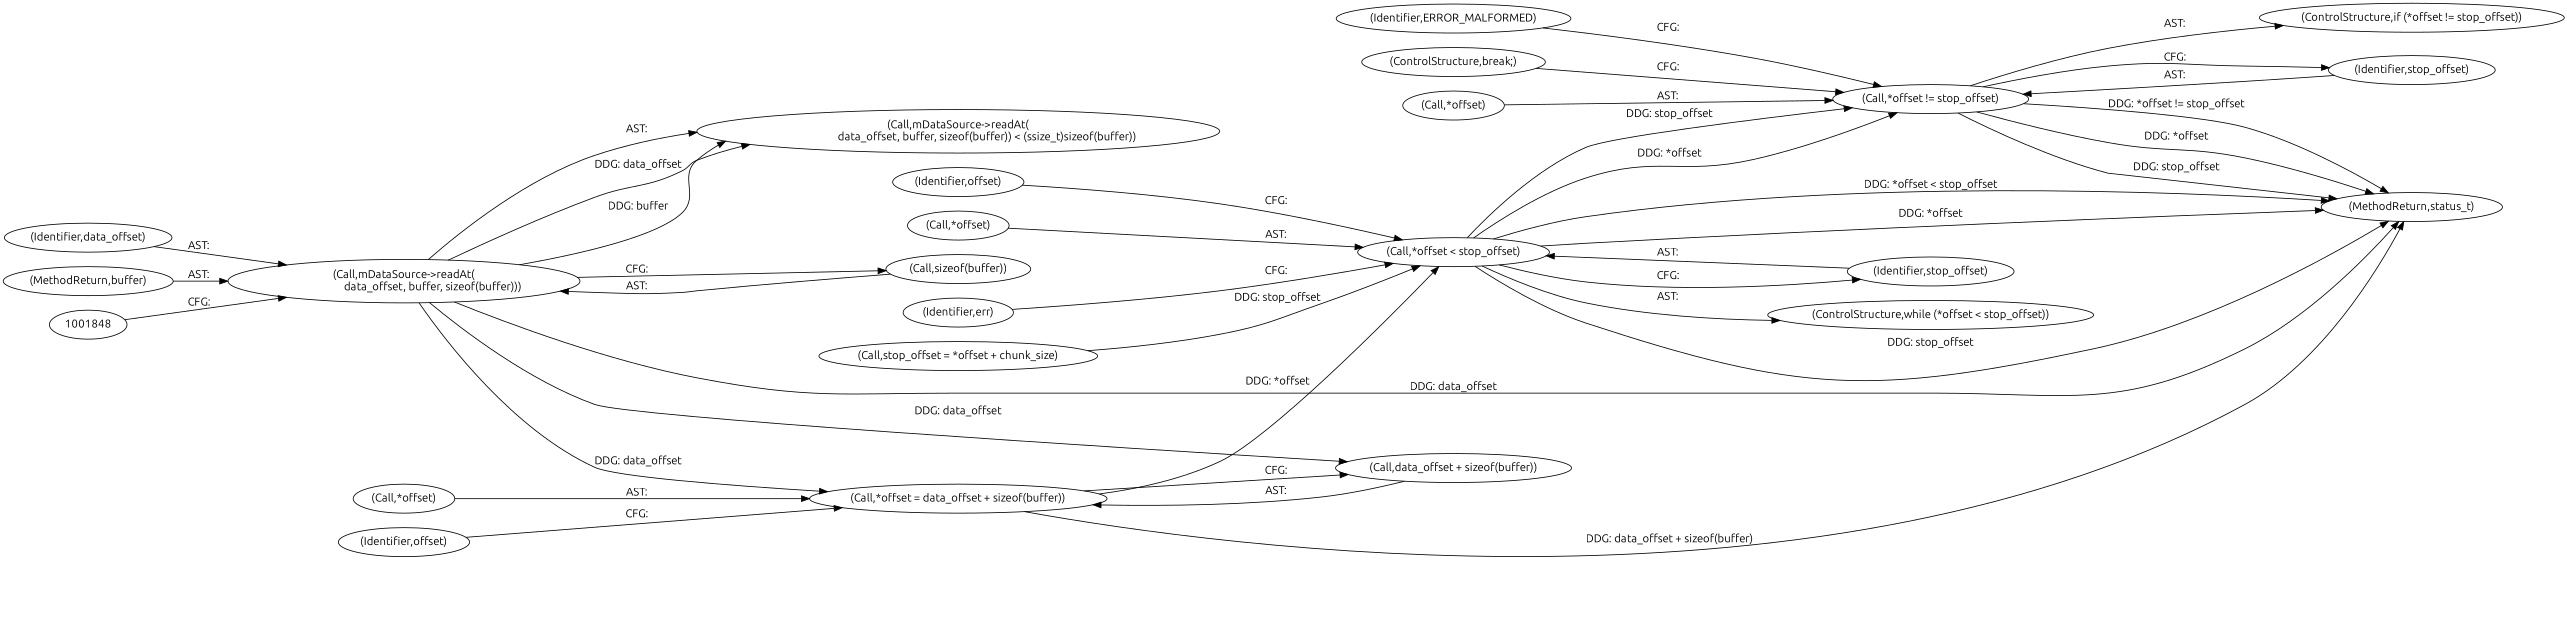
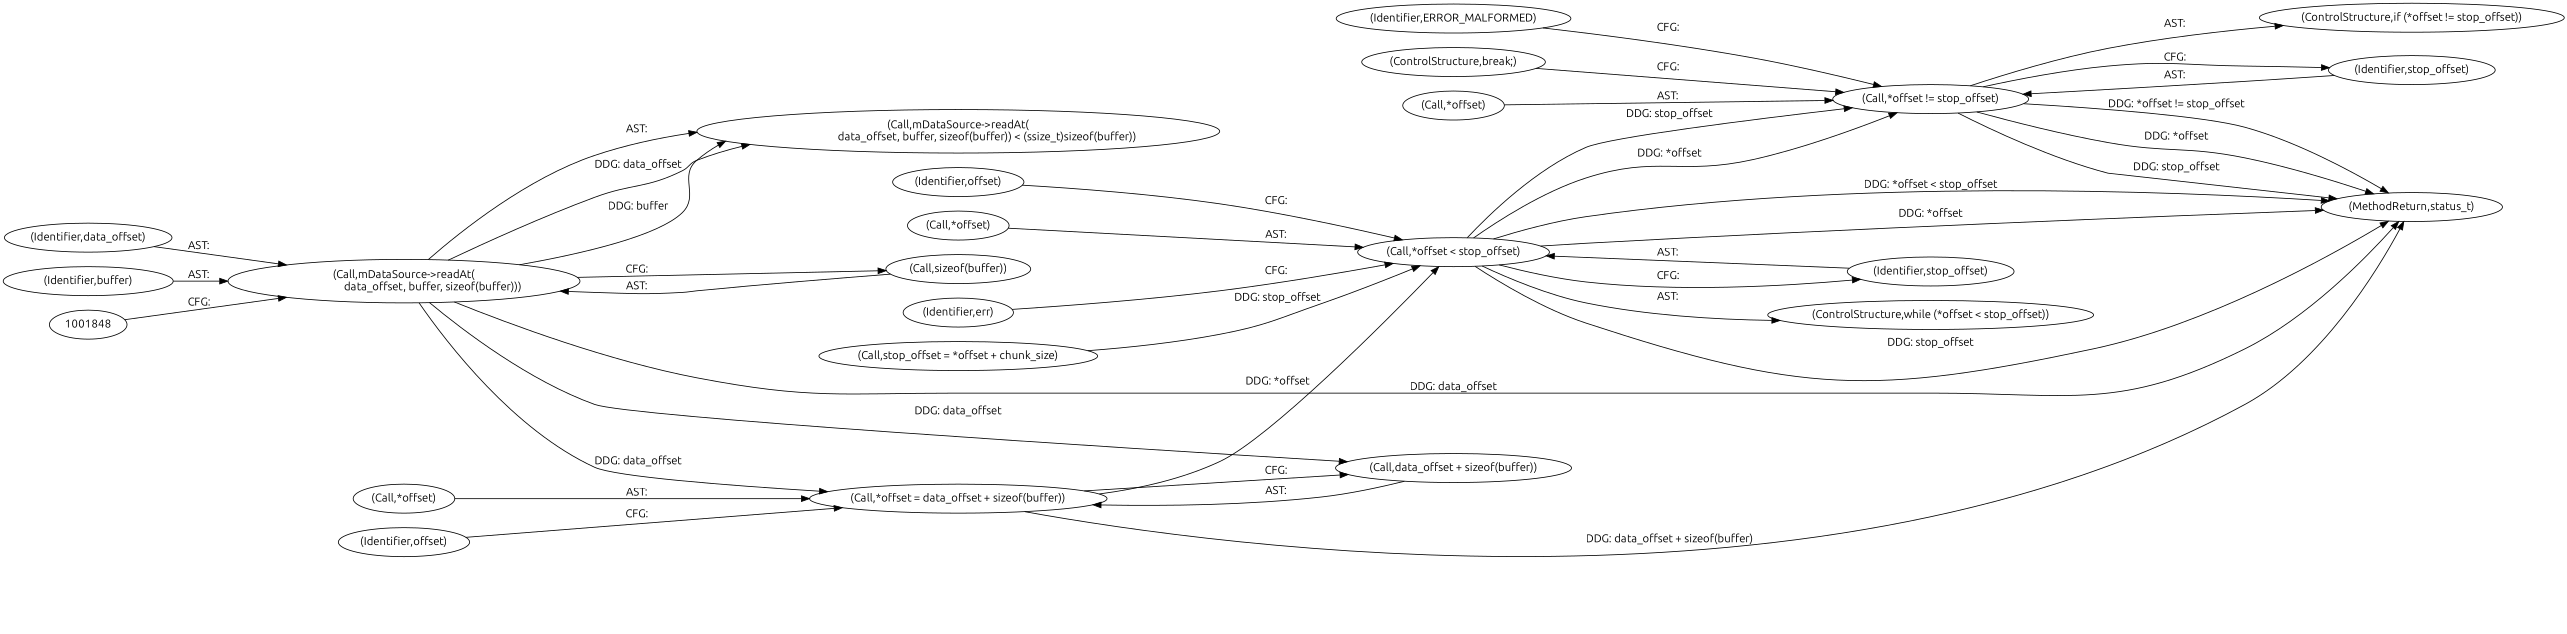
node "(MethodReturn,buffer)": label "(MethodReturn,buffer)" -> "(Identifier,buffer)"
